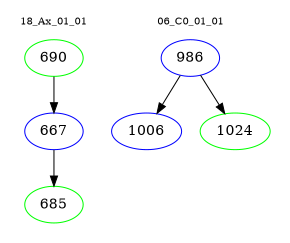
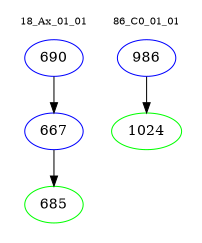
cluster "06_C0_01_01": label "06_C0_01_01" -> "86_C0_01_01"
node "690": color green -> blue
node "1006": removed
